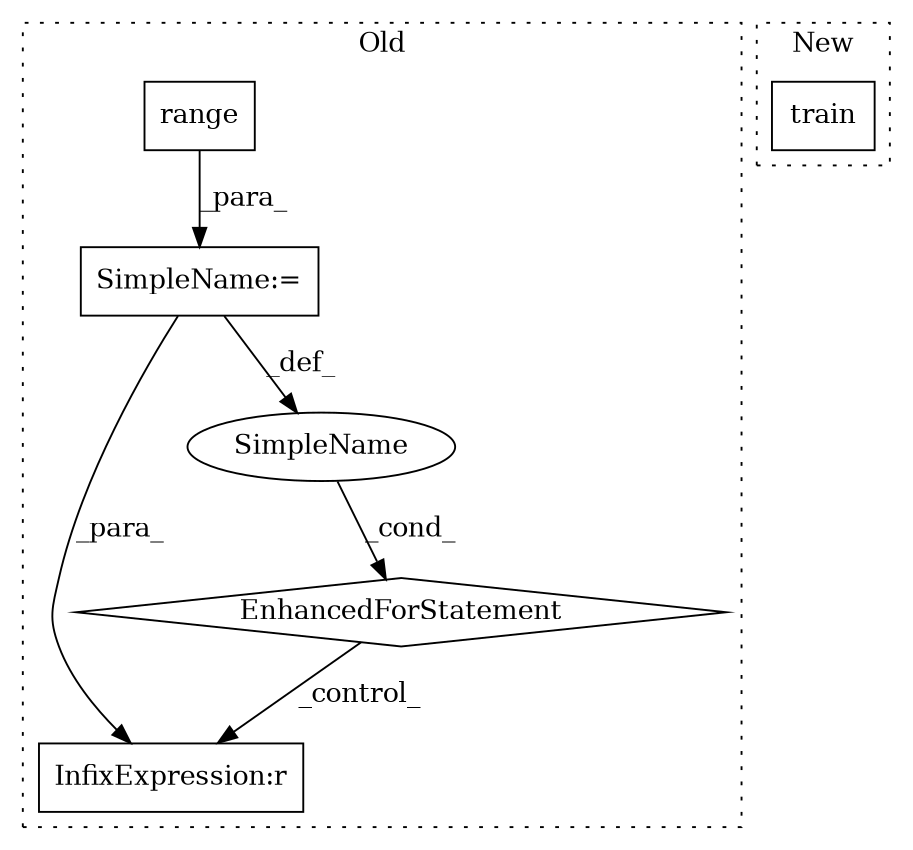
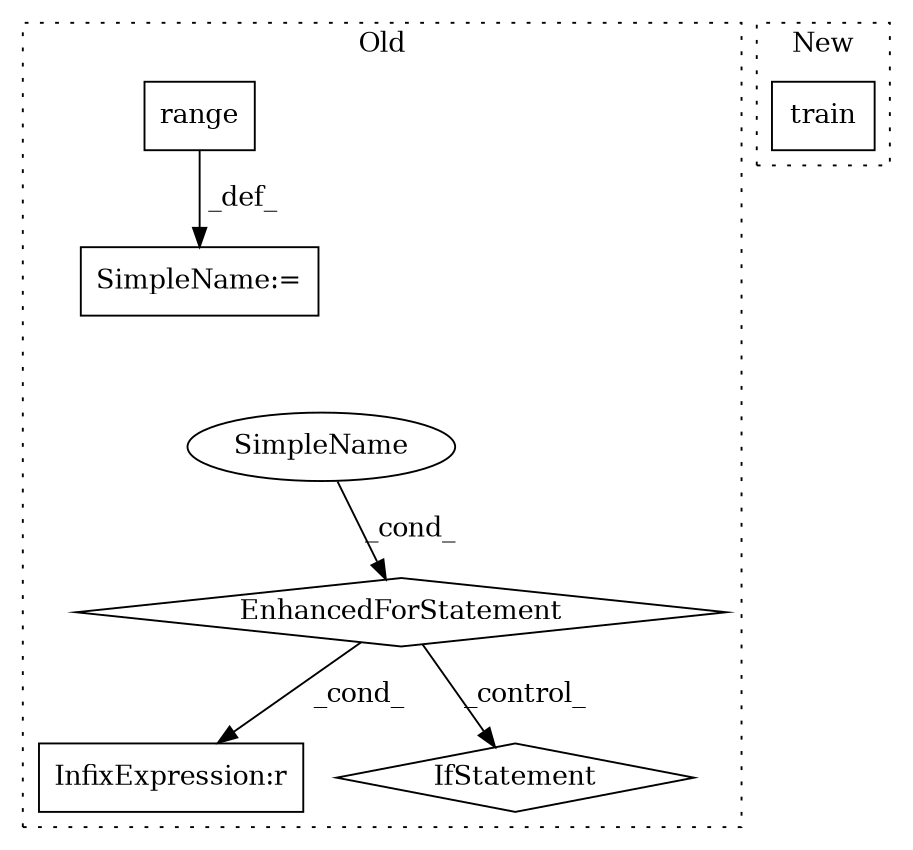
edge "range" -> "SimpleName:=": label "_para_" -> "_def_"
edge "SimpleName:=" -> "SimpleName": removed, label "_def_"
edge "SimpleName:=" -> "InfixExpression:r": removed, label "_para_"
edge "EnhancedForStatement" -> "InfixExpression:r": label "_control_" -> "_cond_"
node "IfStatement": added
